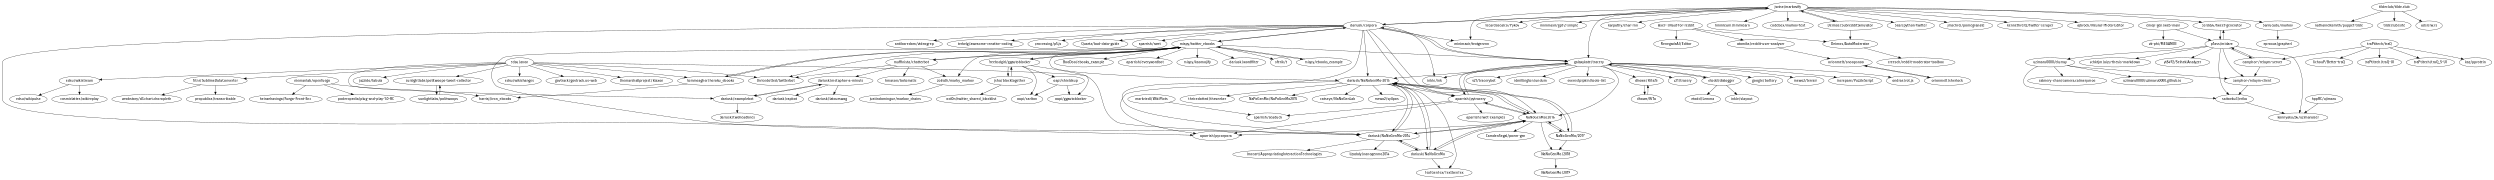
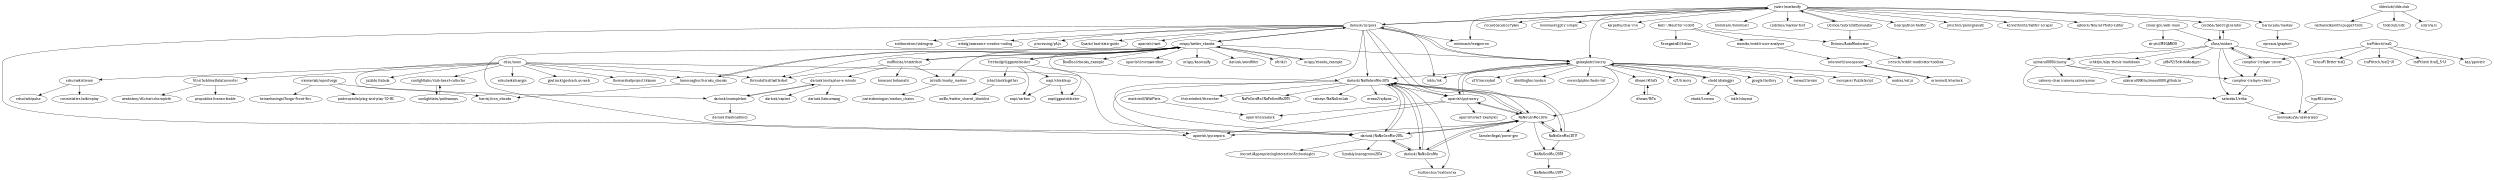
edge "jsha/blocktogether" -> "freebsdgirl/ggautoblocker": removed
node "sunlightlabs/politwoops-tweet-collector": label "sunlightlabs/politwoops-tweet-collector" -> "sunlightlabs/club-tweet-collector"
